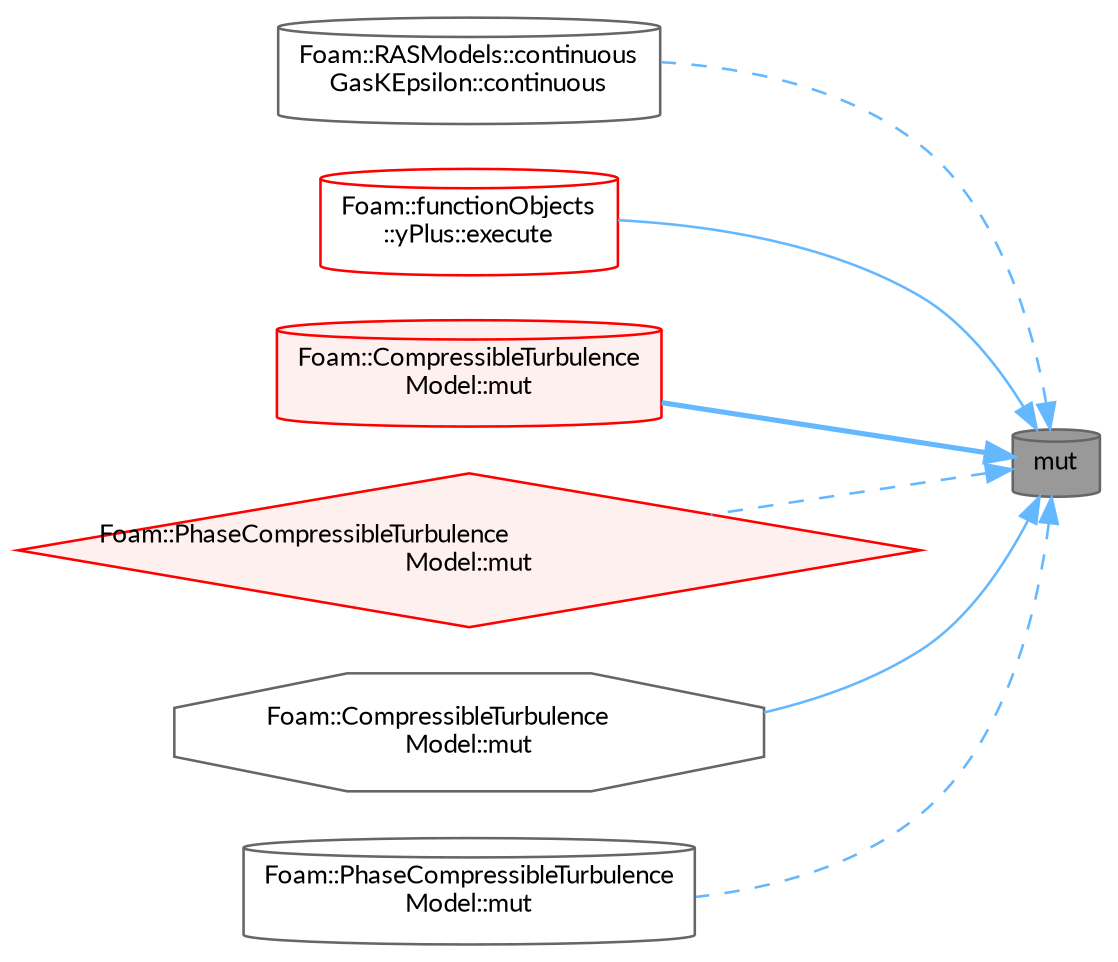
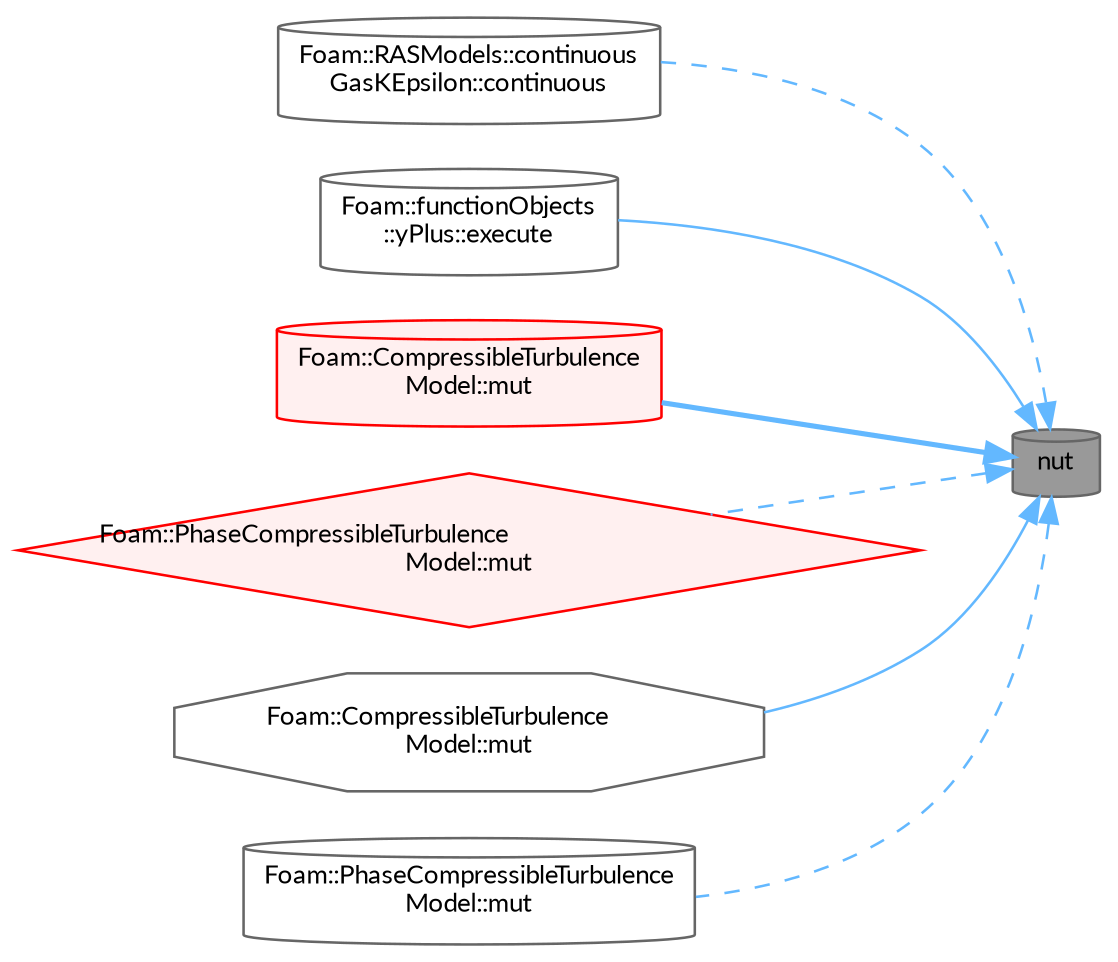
node "Foam::functionObjects ::yPlus::execute": color red -> grey40
node "mut": label "mut" -> "nut"
